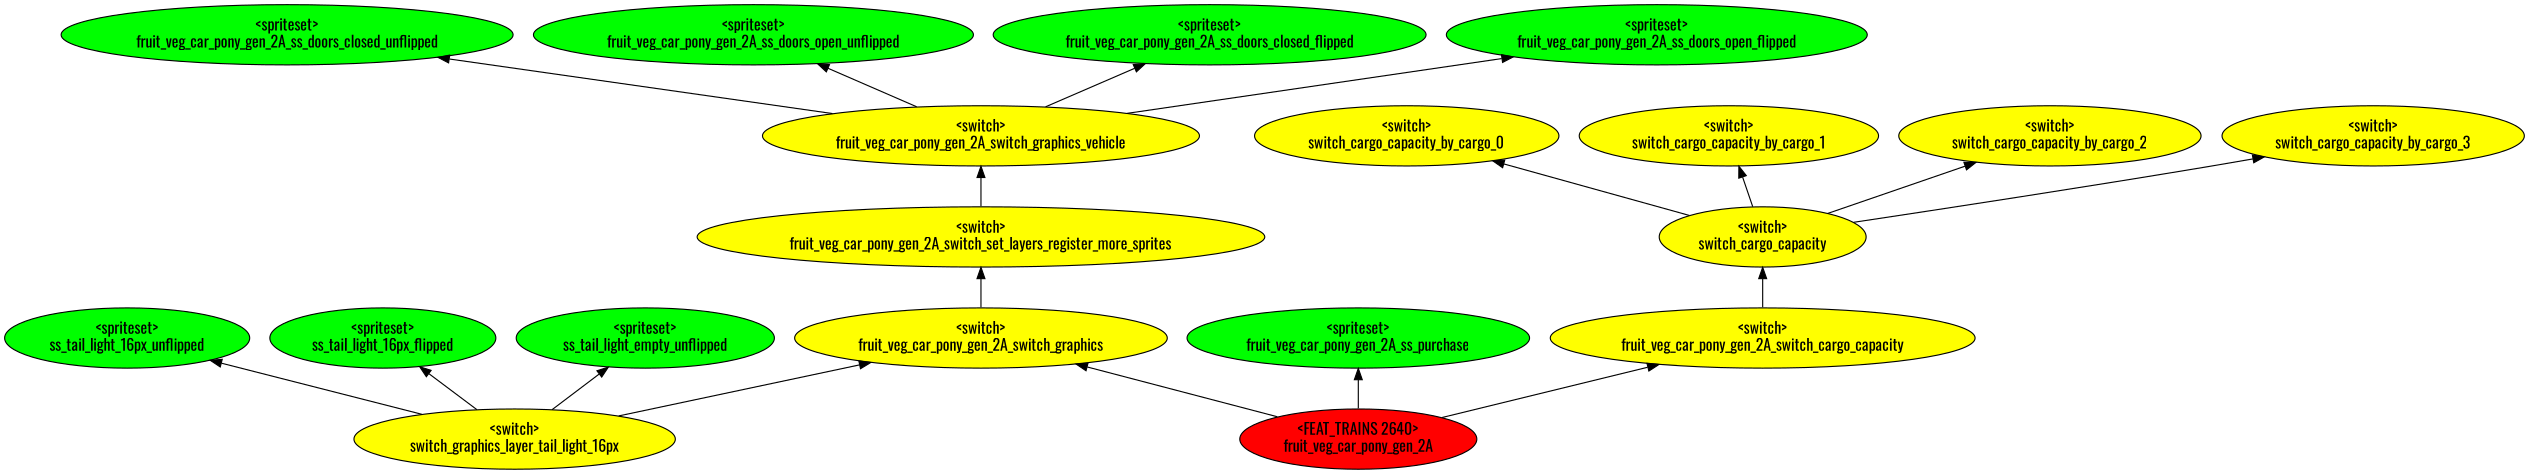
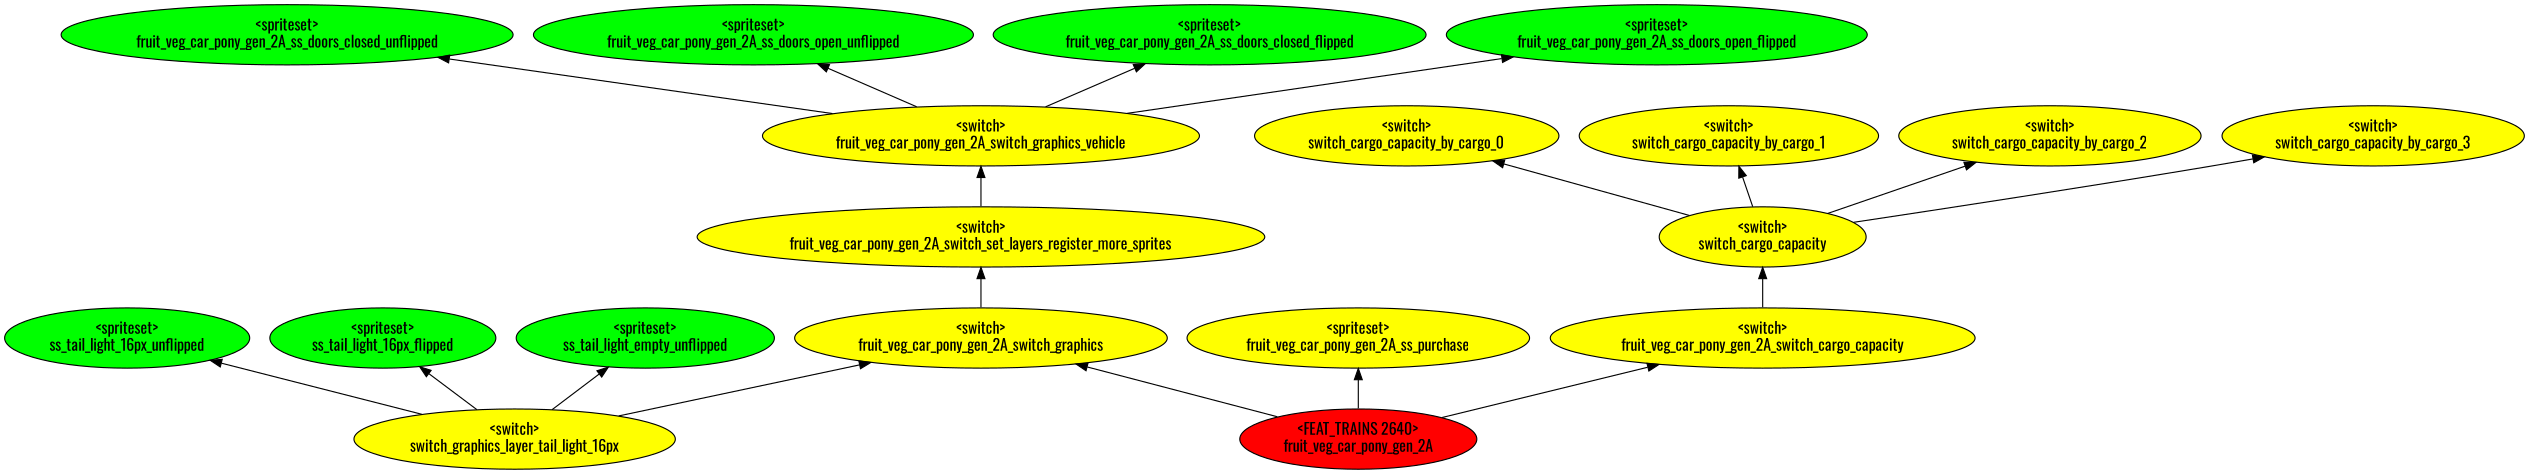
node "<spriteset> fruit_veg_car_pony_gen_2A_ss_purchase": fillcolor green -> yellow
